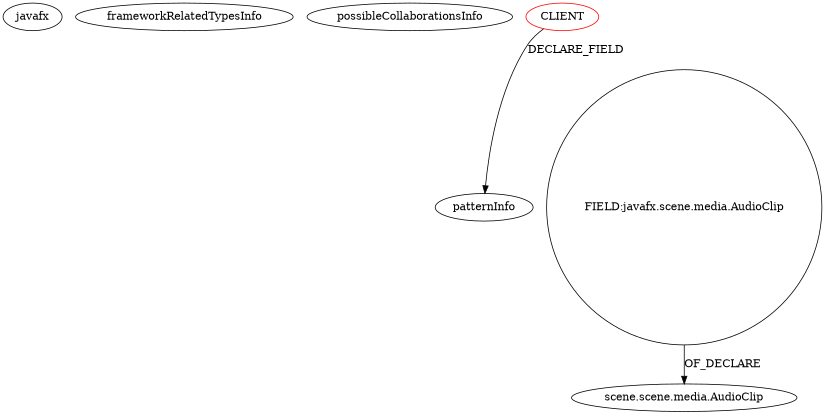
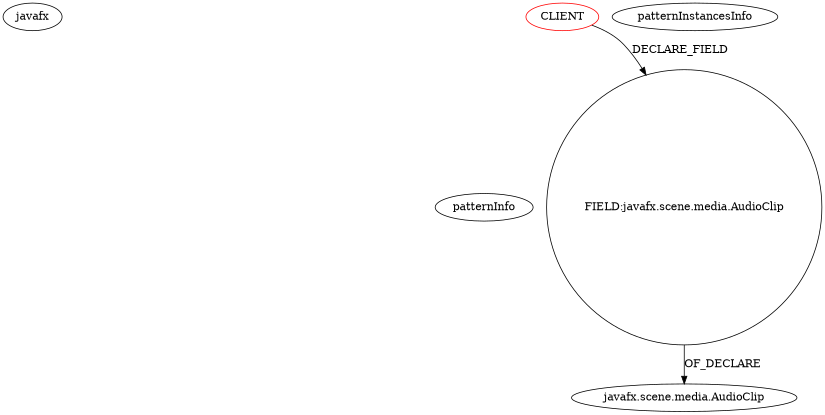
node "frameworkRelatedTypesInfo": removed
node "possibleCollaborationsInfo": removed
node "patternInstancesInfo": added
edge "CLIENT" -> "patternInfo": now "CLIENT" -> "FIELD:javafx.scene.media.AudioClip"
node "scene.scene.media.AudioClip": label "scene.scene.media.AudioClip" -> "javafx.scene.media.AudioClip"
